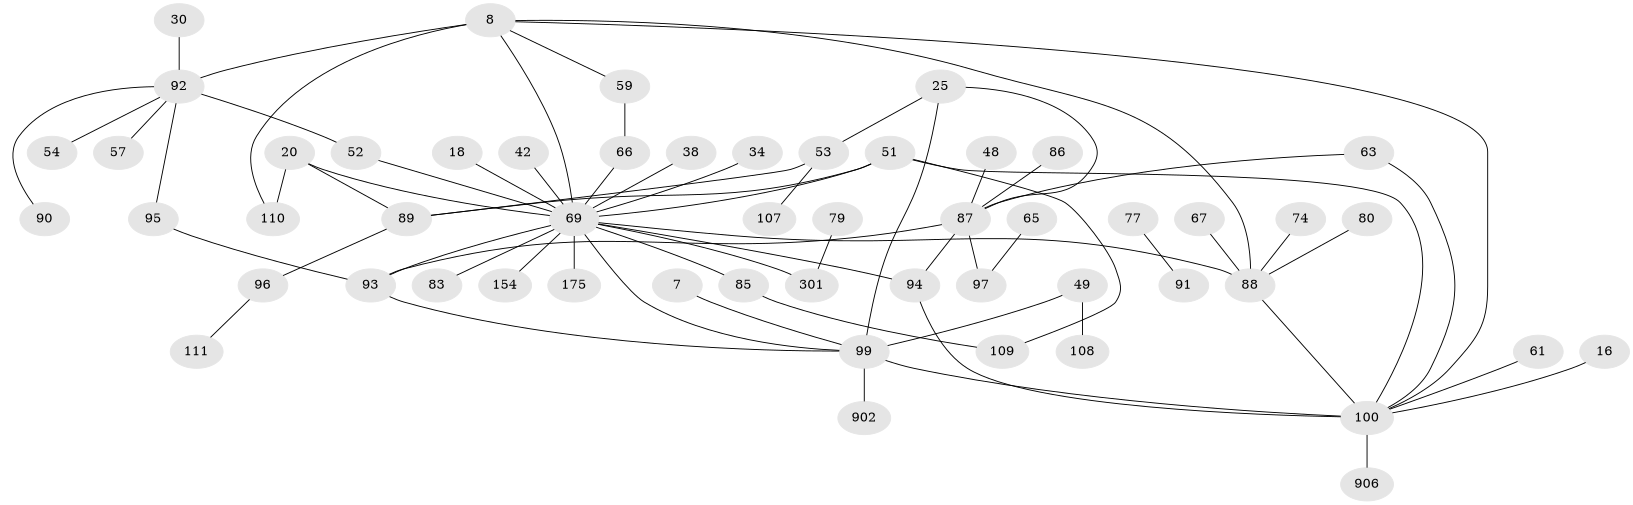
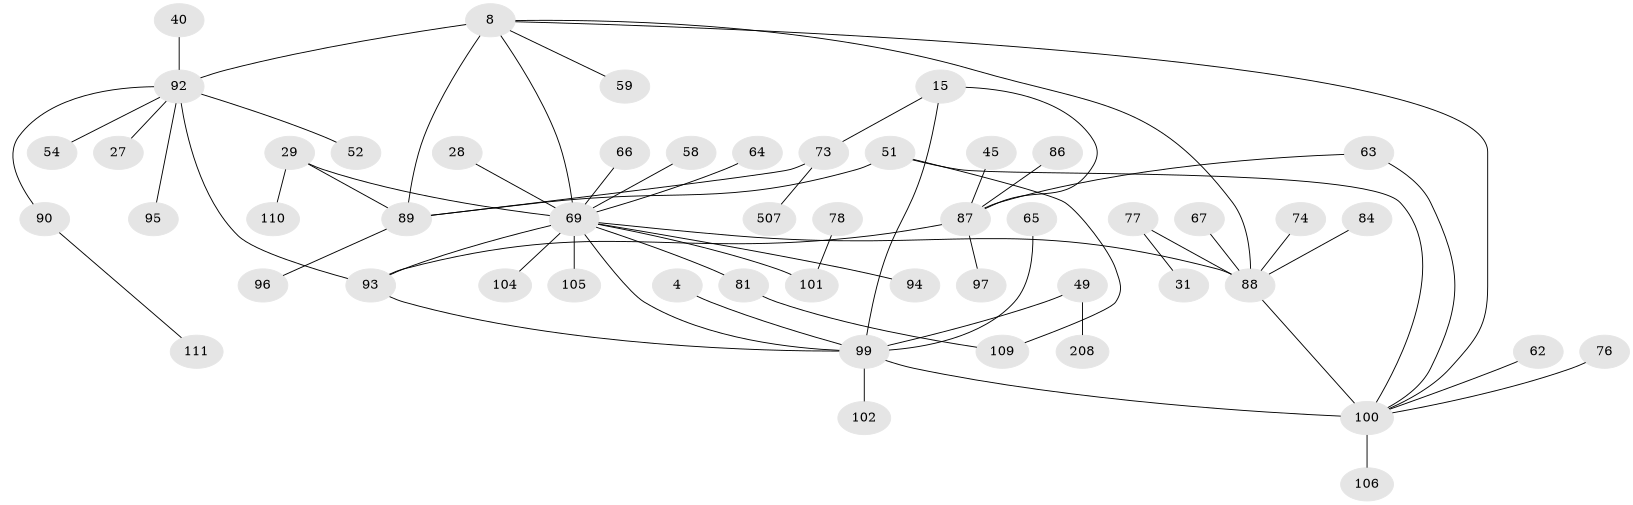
node "30": label "30" -> "40"
edge "8" -- "110": now "8" -- "89"
node "25": label "25" -> "15"
edge "59" -- "66": removed
node "57": label "57" -> "27"
node "20": label "20" -> "29"
node "18": label "18" -> "28"
node "42": removed
node "38": label "38" -> "58"
node "34": label "34" -> "64"
node "53": label "53" -> "73"
node "48": label "48" -> "45"
edge "52" -- "69": removed
edge "51" -- "69": removed
node "107": label "107" -> "507"
node "79": label "79" -> "78"
node "80": label "80" -> "84"
edge "87" -- "94": removed
edge "65" -- "97": now "65" -- "99"
edge "77" -- "88": added
edge "95" -- "93": now "92" -- "93"
node "83": removed
node "154": label "154" -> "104"
node "175": label "175" -> "105"
node "7": label "7" -> "4"
node "85": label "85" -> "81"
node "301": label "301" -> "101"
node "91": label "91" -> "31"
edge "96" -- "111": now "90" -- "111"
node "108": label "108" -> "208"
node "61": label "61" -> "62"
node "16": label "16" -> "76"
edge "94" -- "100": removed
node "902": label "902" -> "102"
node "906": label "906" -> "106"
